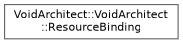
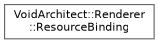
node "VoidArchitect::VoidArchitect ::ResourceBinding": label "VoidArchitect::VoidArchitect ::ResourceBinding" -> "VoidArchitect::Renderer ::ResourceBinding"
